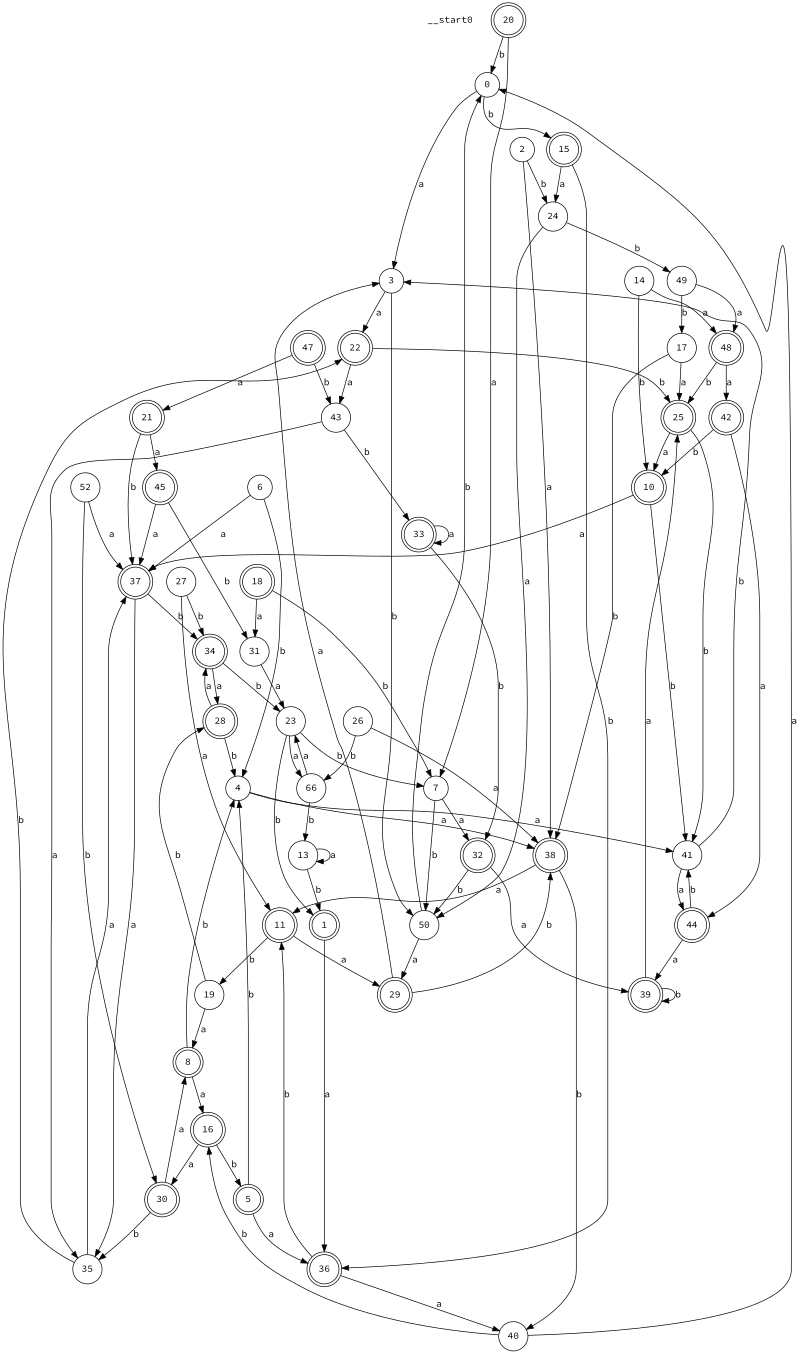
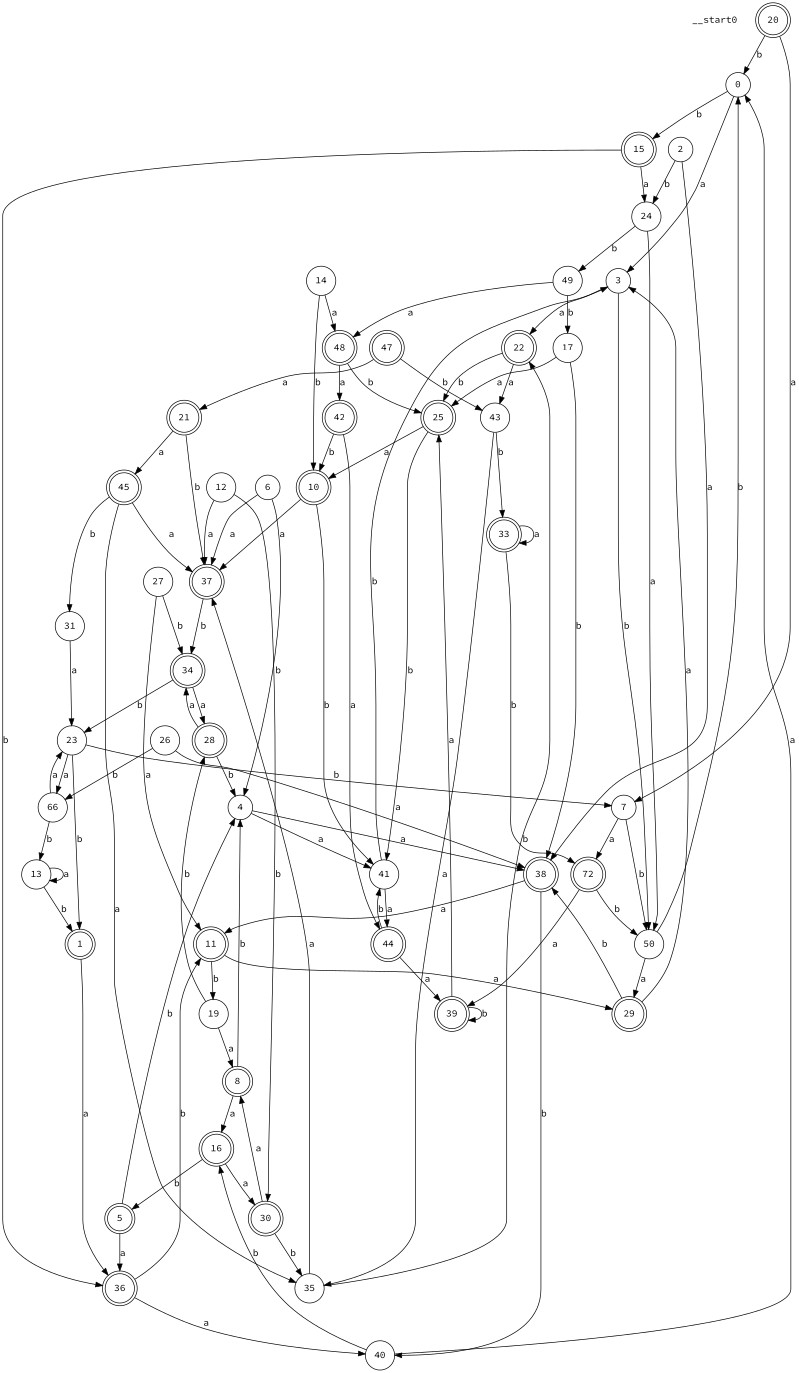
node "52": label "52" -> "12"
node "18": removed
node "32": label "32" -> "72"
edge "37" -> "35": now "45" -> "35"
